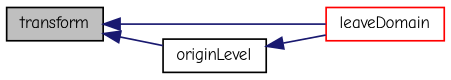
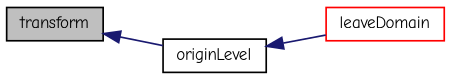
edge "leaveDomain" -> "transform": removed
